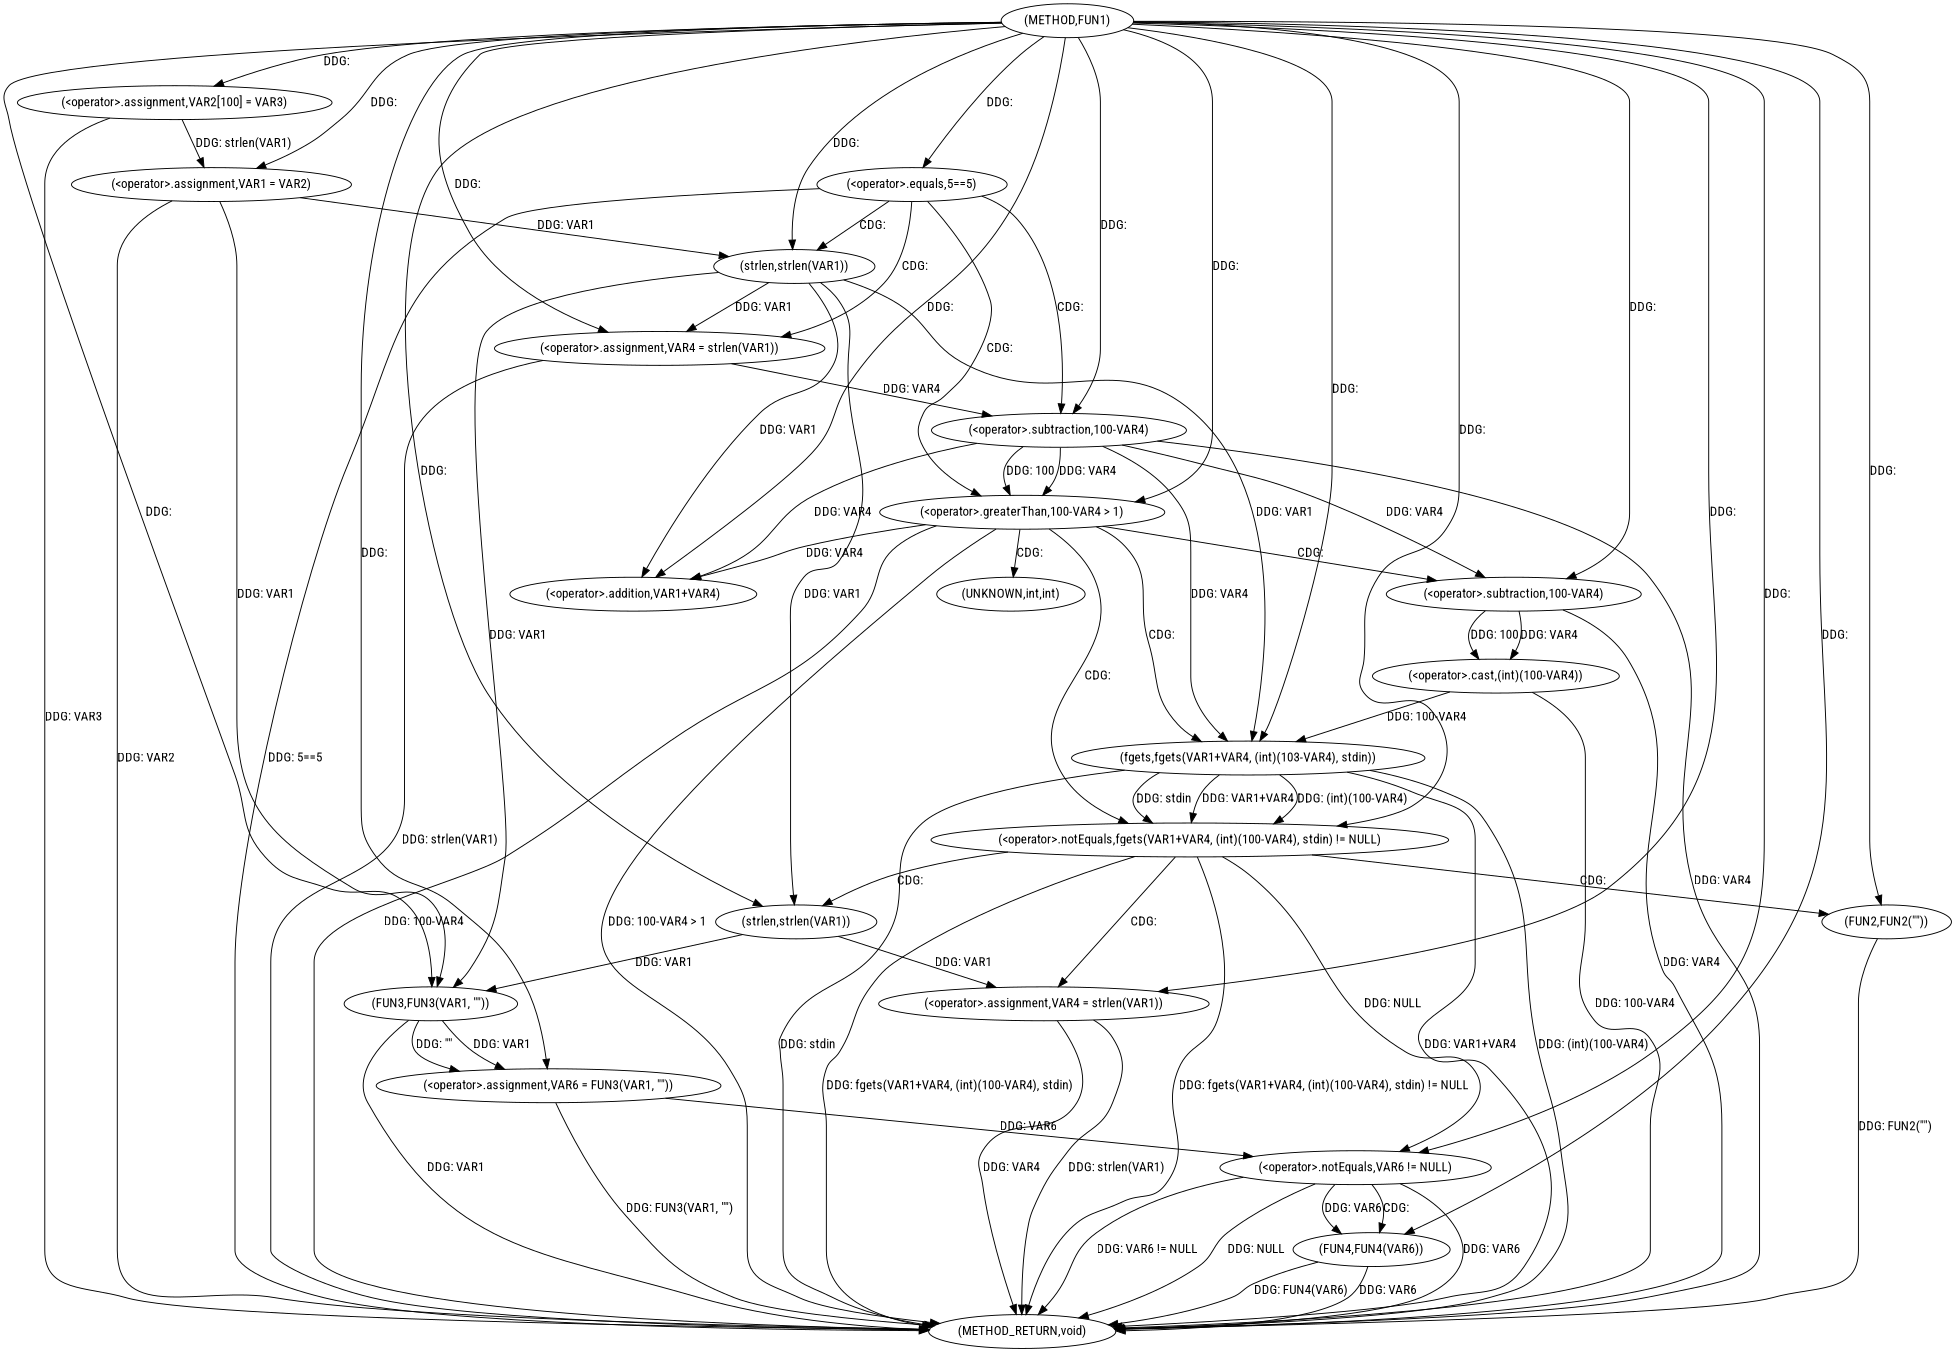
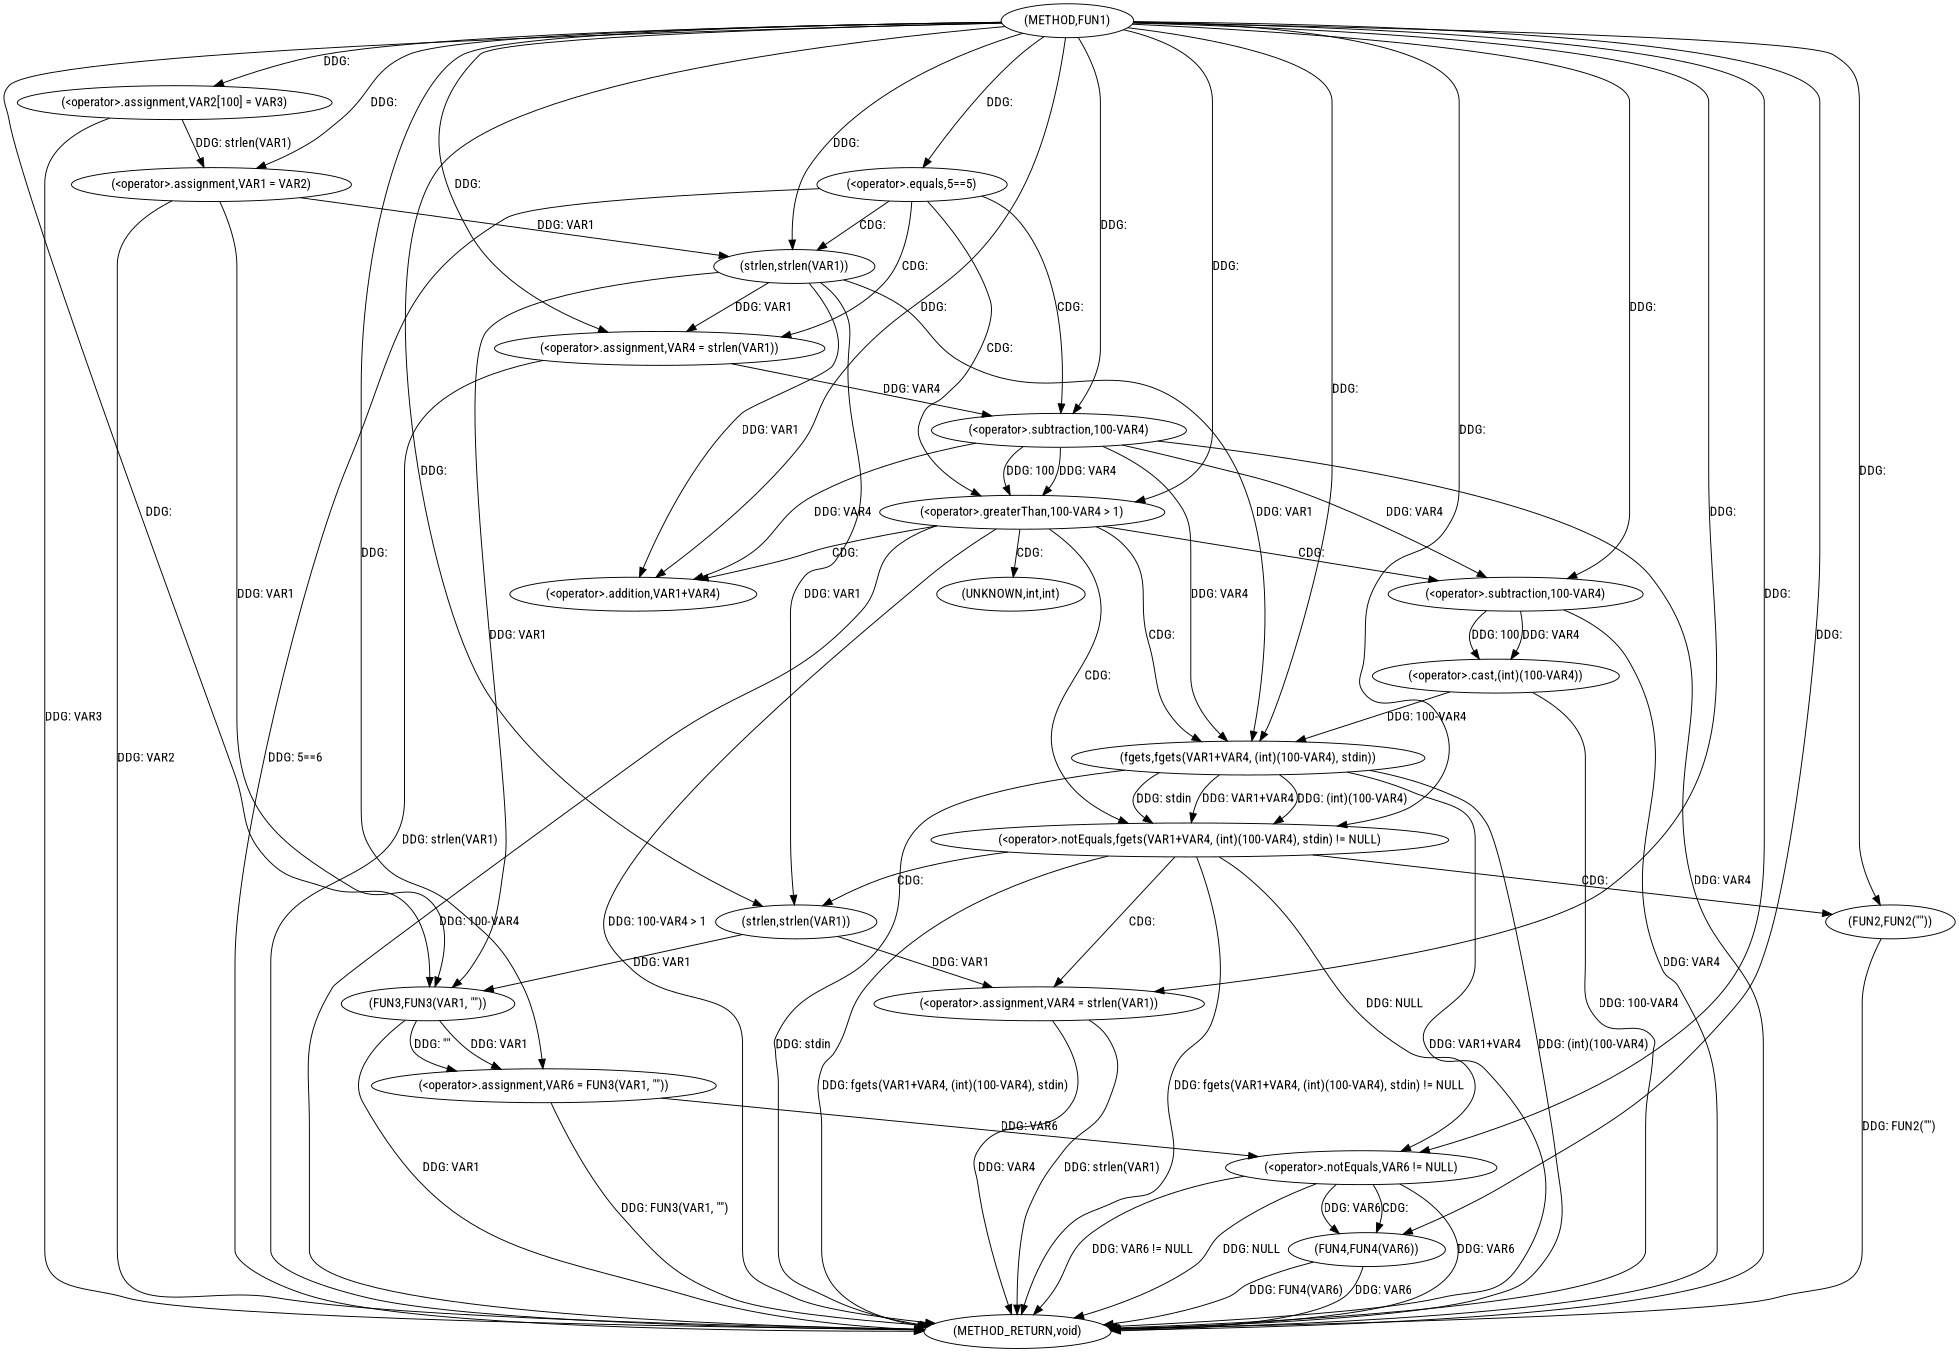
edge "(<operator>.greaterThan,100-VAR4 > 1)" -> "(<operator>.addition,VAR1+VAR4)": label "DDG: VAR4" -> "CDG: "
edge "(<operator>.equals,5==5)" -> "(METHOD_RETURN,void)": label "DDG: 5==5" -> "DDG: 5==6"
node "(fgets,fgets(VAR1+VAR4, (int)(103-VAR4), stdin))": label "(fgets,fgets(VAR1+VAR4, (int)(103-VAR4), stdin))" -> "(fgets,fgets(VAR1+VAR4, (int)(100-VAR4), stdin))"
